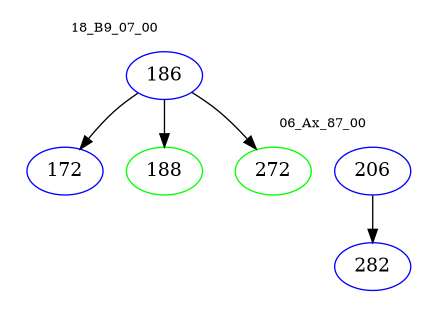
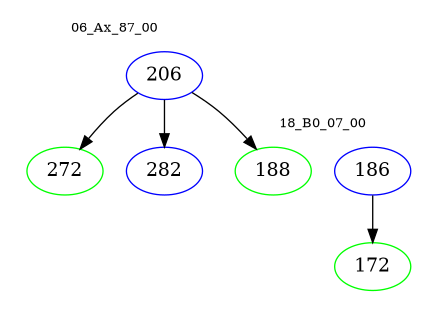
cluster "18_B9_07_00": label "18_B9_07_00" -> "18_B0_07_00"
edge "186" -> "188": now "206" -> "188"
edge "186" -> "272": now "206" -> "272"
node "172": color blue -> green
